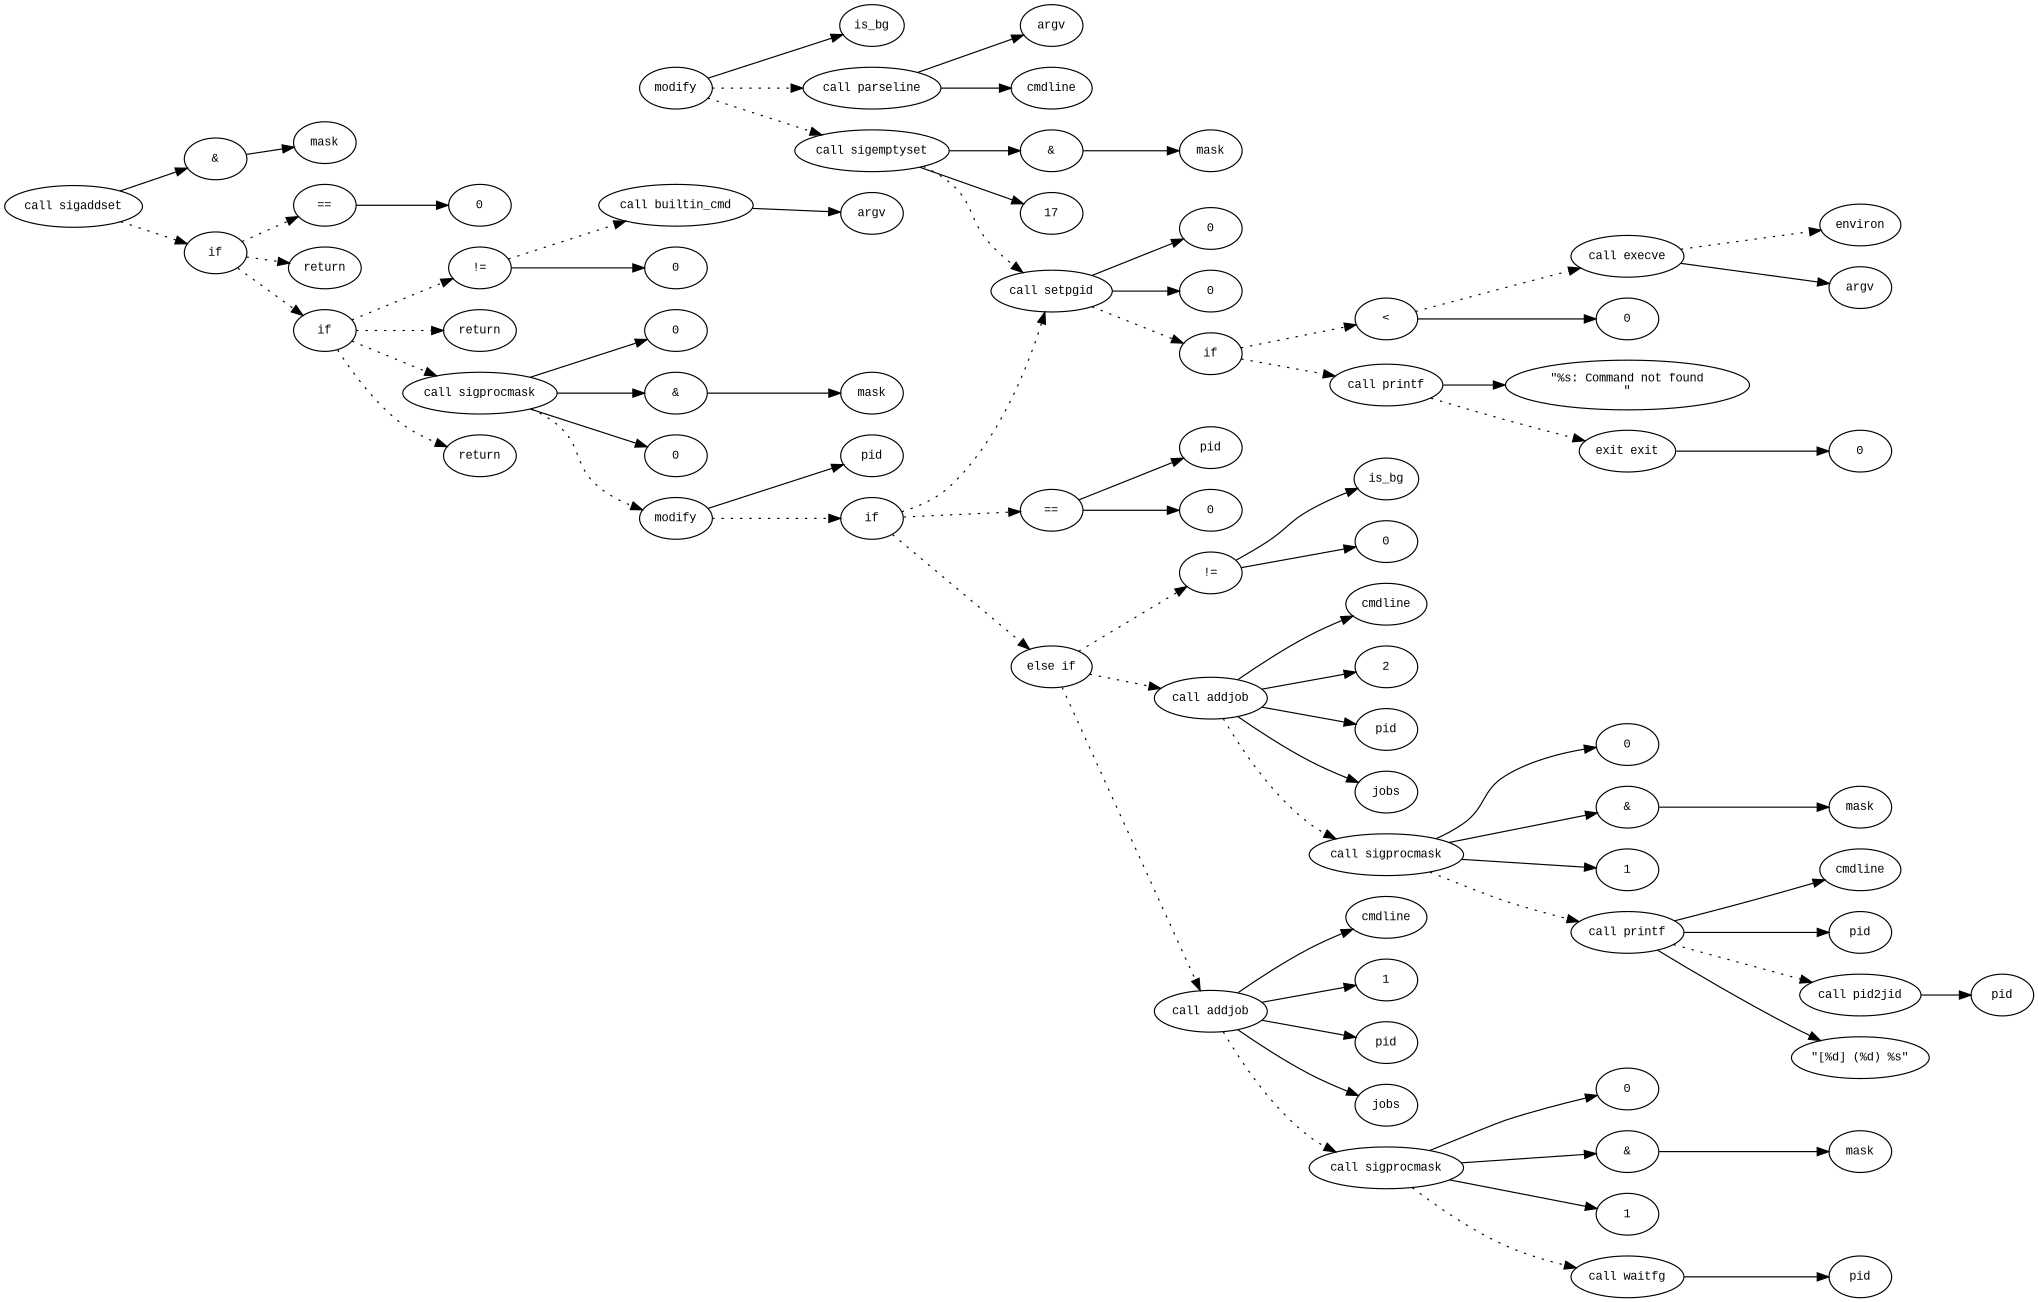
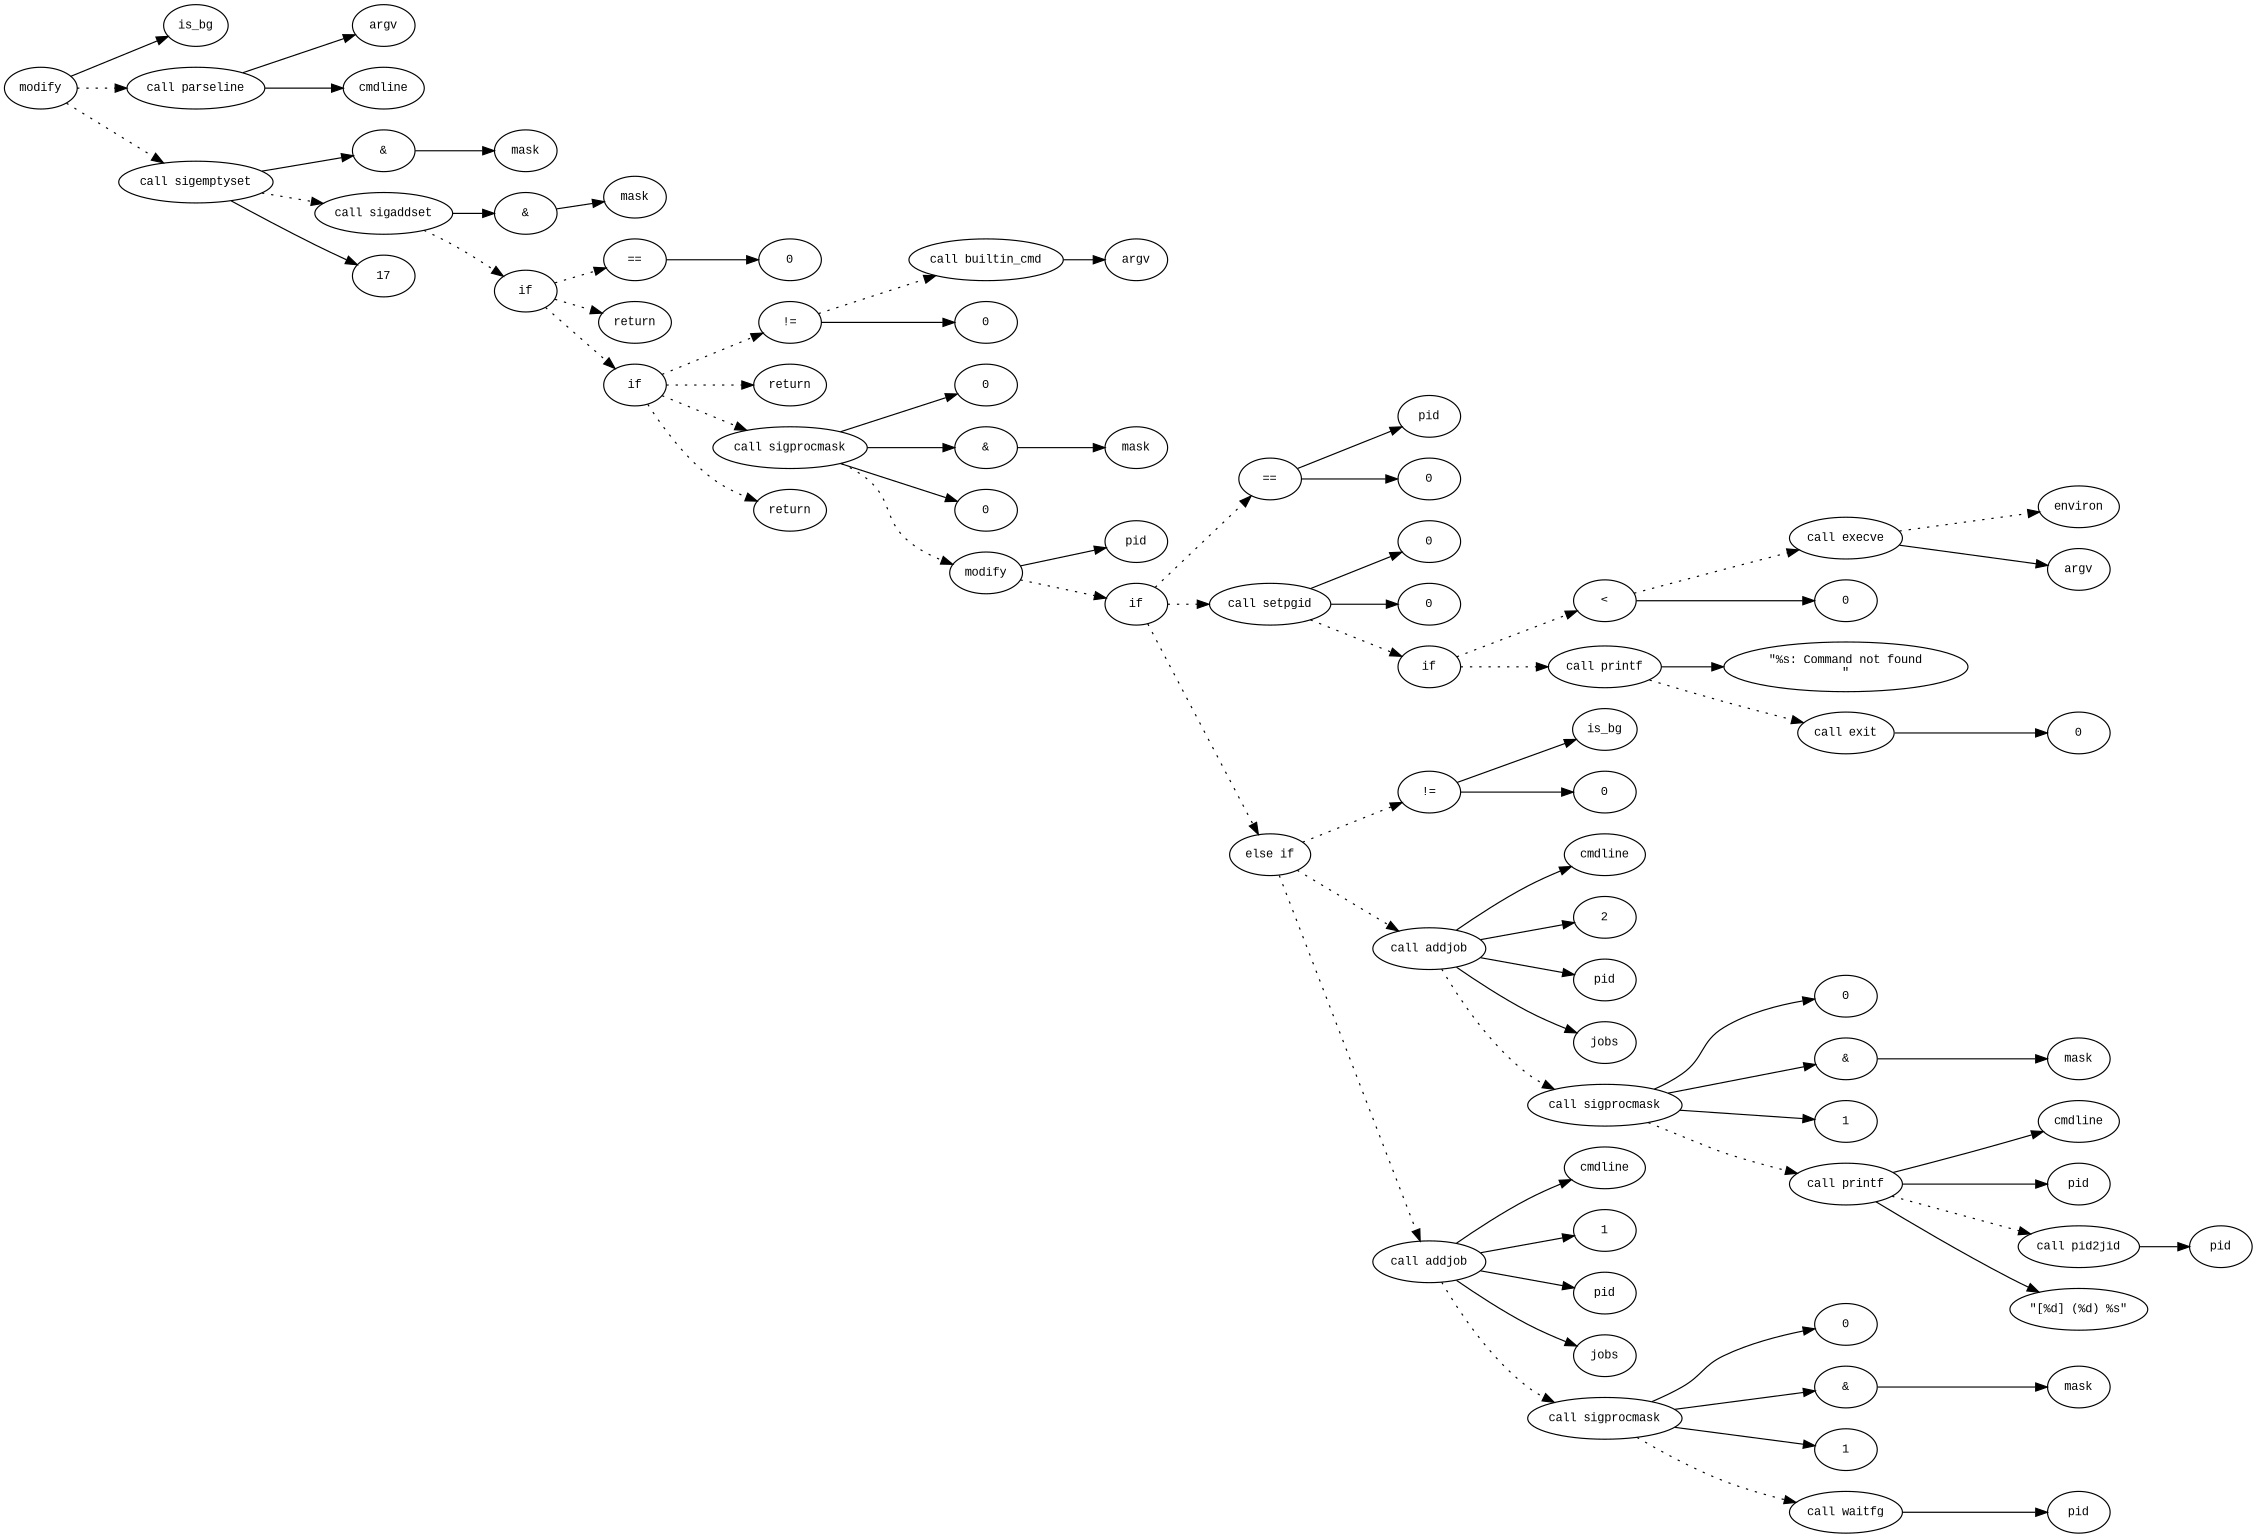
edge "call sigemptyset" -> "call setpgid": now "call sigemptyset" -> "call sigaddset"
node "exit exit": label "exit exit" -> "call exit"
